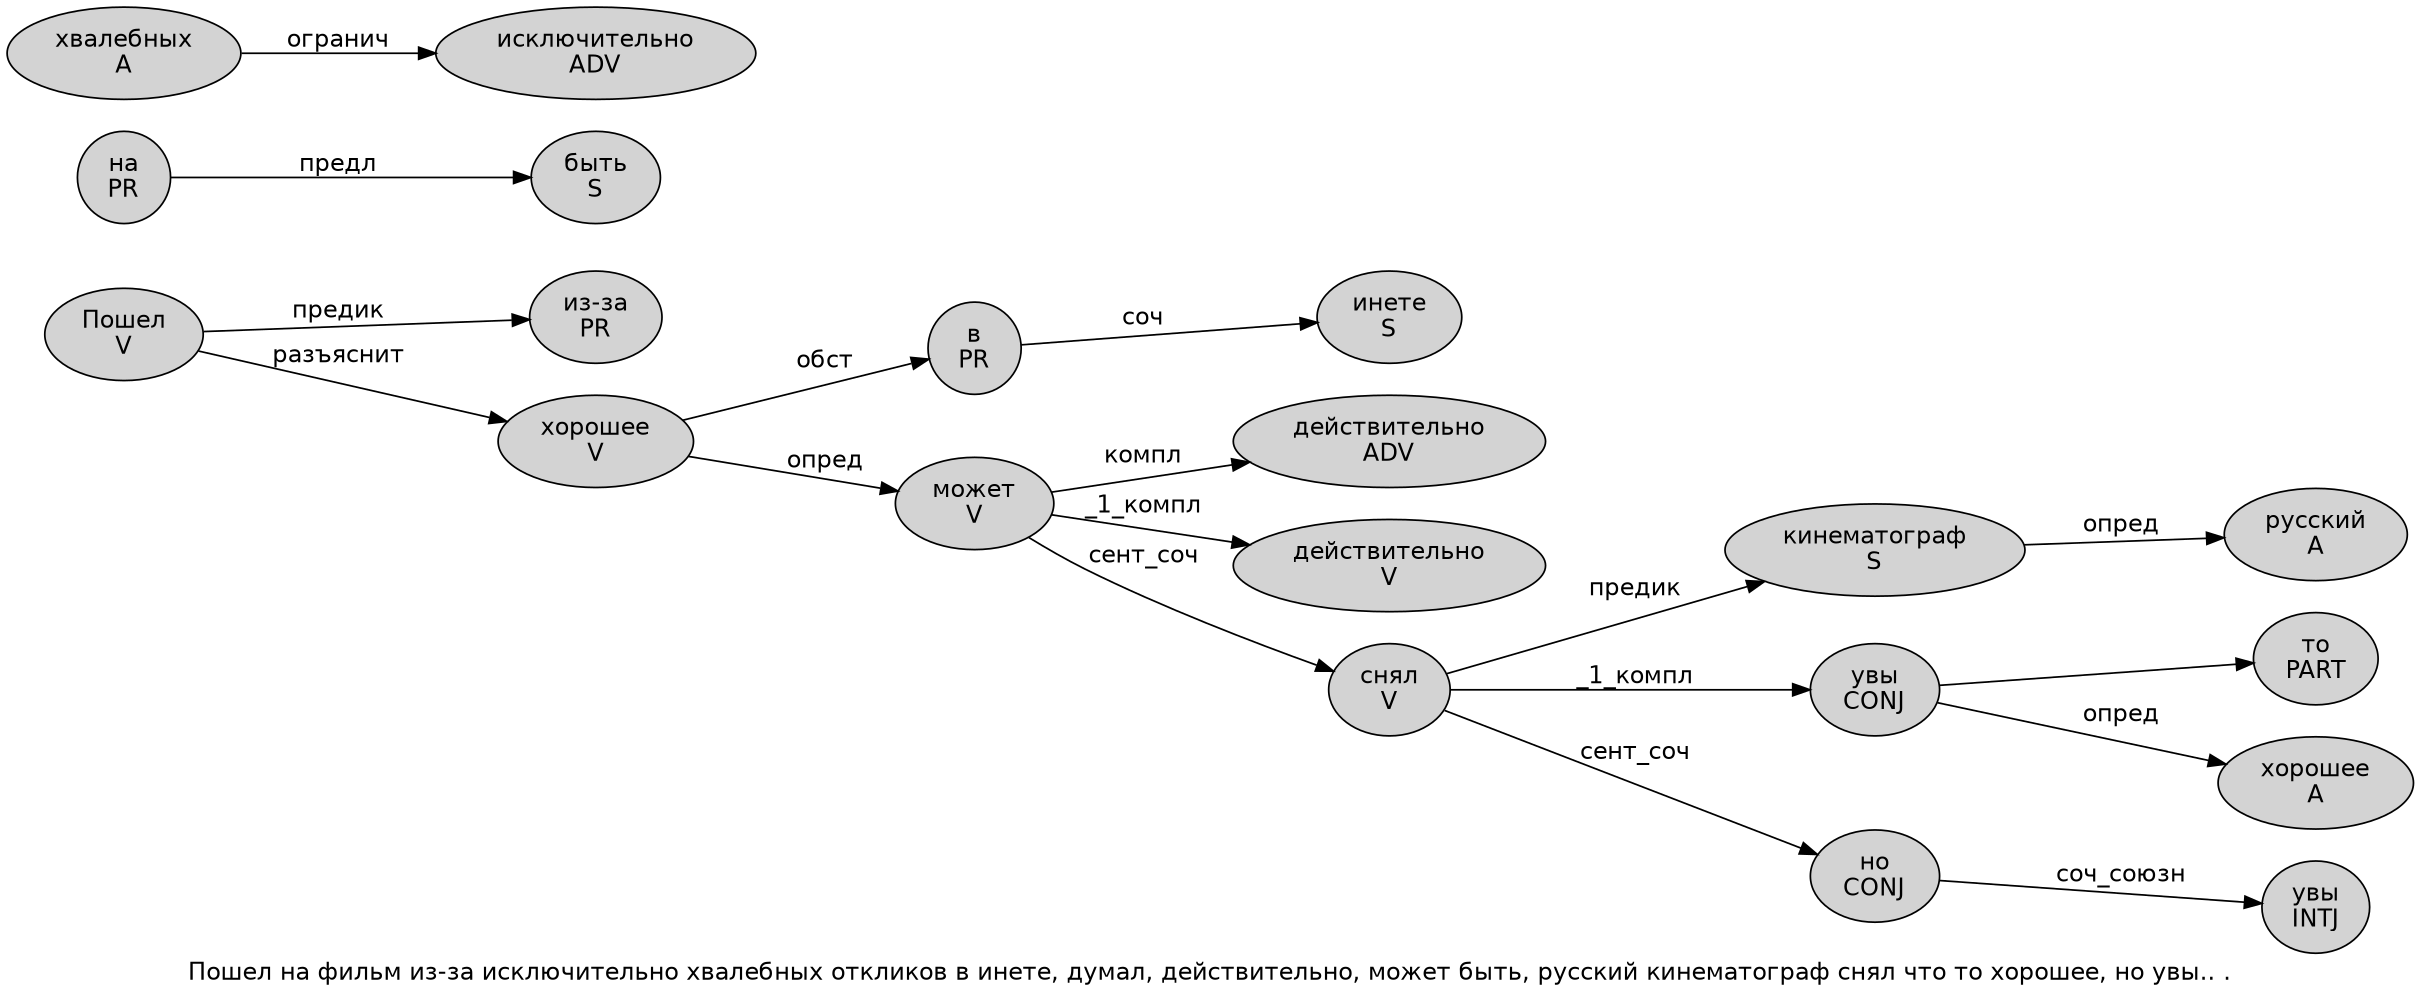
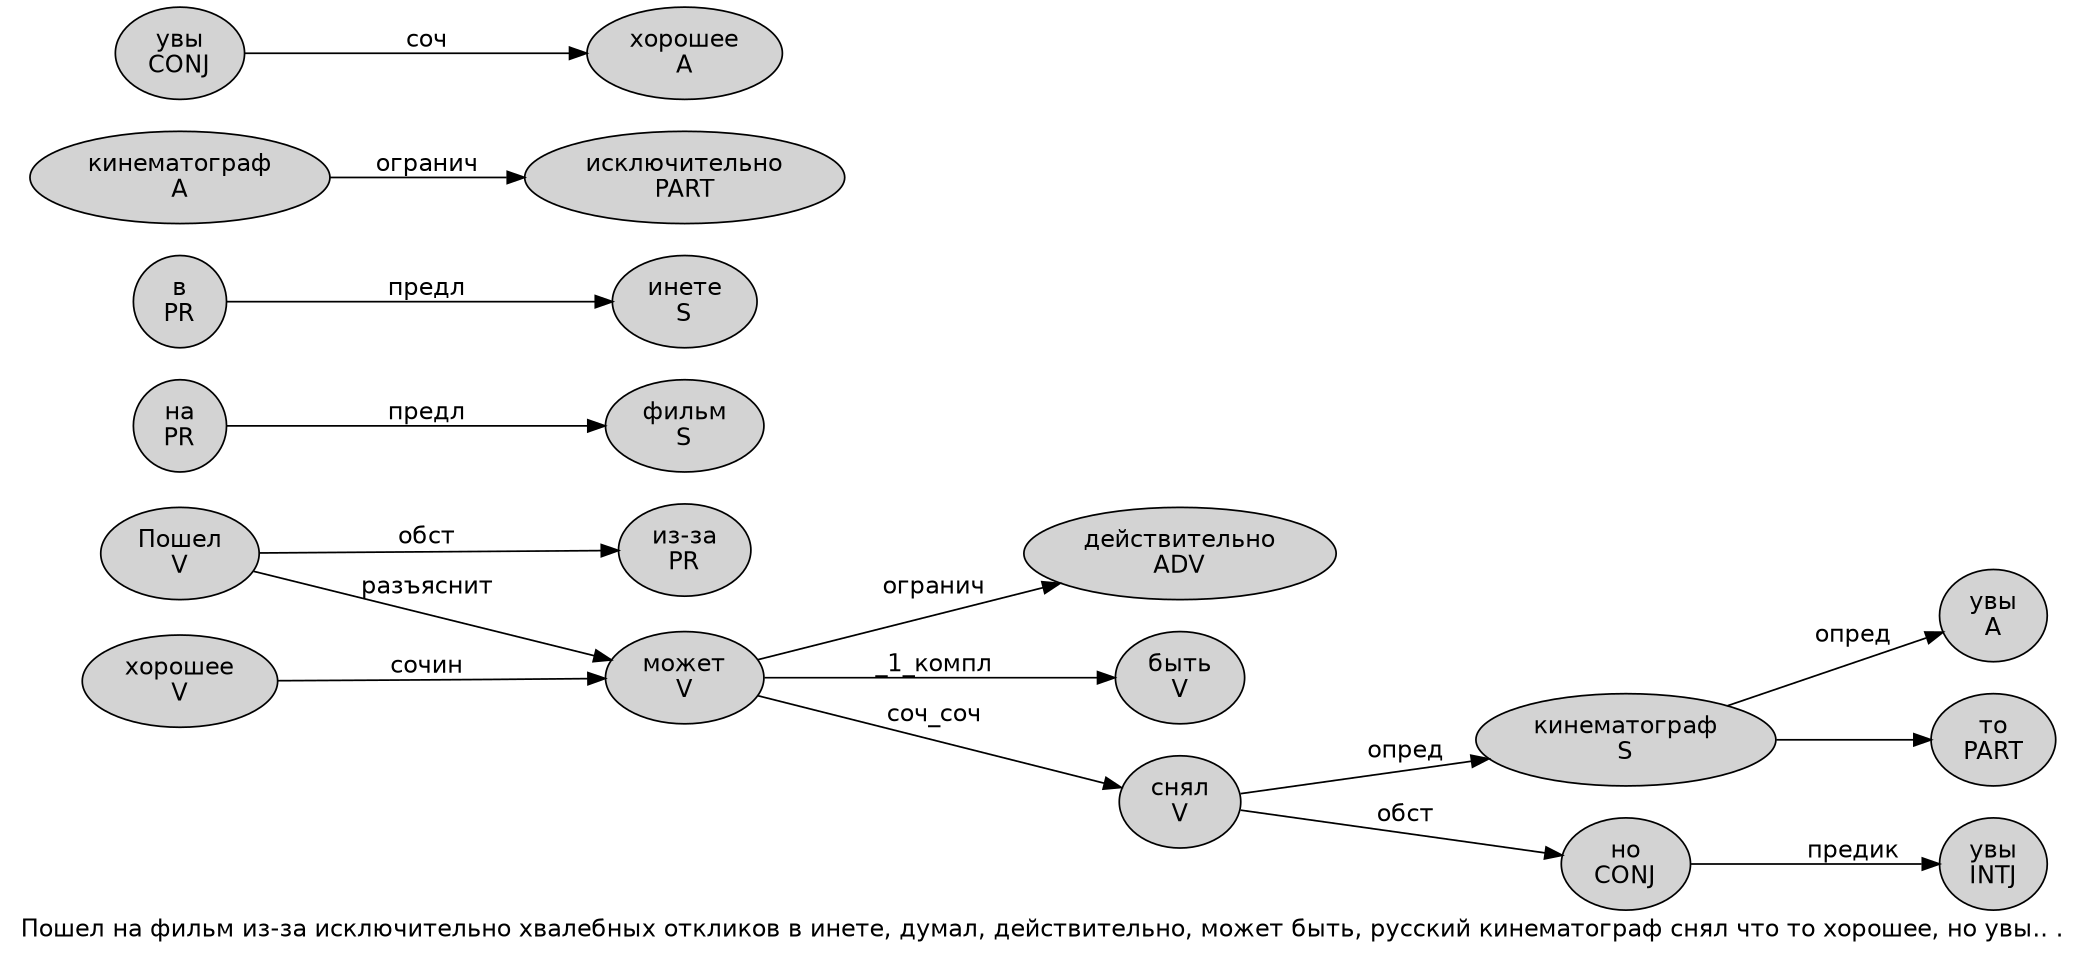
node "хвалебных A": label "хвалебных A" -> "кинематограф A"
node "исключительно ADV": label "исключительно ADV" -> "исключительно PART"
node "быть S": label "быть S" -> "фильм S"
edge "Пошел V" -> "из-за PR": label "предик" -> "обст"
edge "в PR" -> "инете S": label "соч" -> "предл"
edge "Пошел V" -> "хорошее V": now "Пошел V" -> "может V"
edge "хорошее V" -> "в PR": removed, label "обст"
edge "может V" -> "действительно ADV": label "компл" -> "огранич"
edge "хорошее V" -> "может V": label "опред" -> "сочин"
node "русский A": label "русский A" -> "увы A"
edge "может V" -> "снял V": label "сент_соч" -> "соч_соч"
node "действительно V": label "действительно V" -> "быть V"
edge "снял V" -> "кинематограф S": label "предик" -> "опред"
edge "увы CONJ" -> "то PART": now "кинематограф S" -> "то PART"
edge "снял V" -> "увы CONJ": removed, label "_1_компл"
edge "увы CONJ" -> "хорошее A": label "опред" -> "соч"
edge "снял V" -> "но CONJ": label "сент_соч" -> "обст"
edge "но CONJ" -> "увы INTJ": label "соч_союзн" -> "предик"
